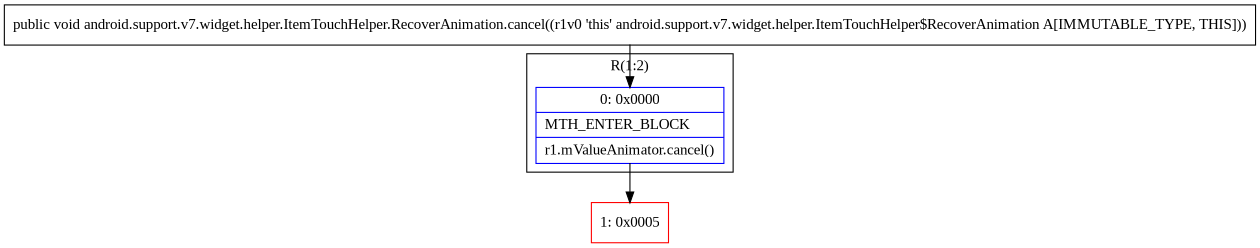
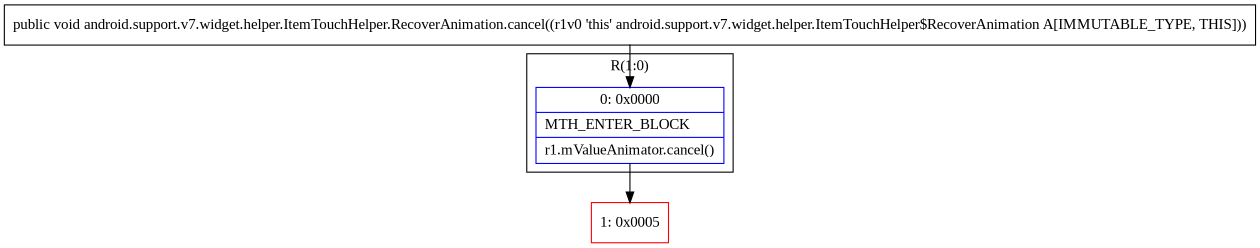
cluster "R(1:2)": label "R(1:2)" -> "R(1:0)"
